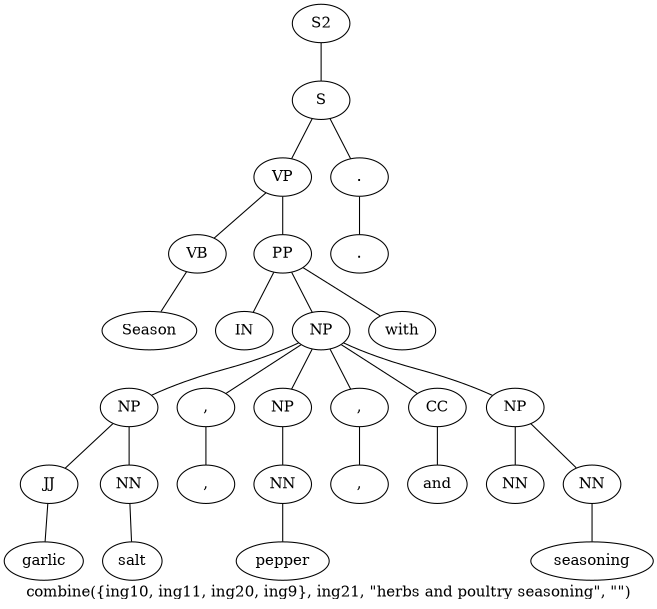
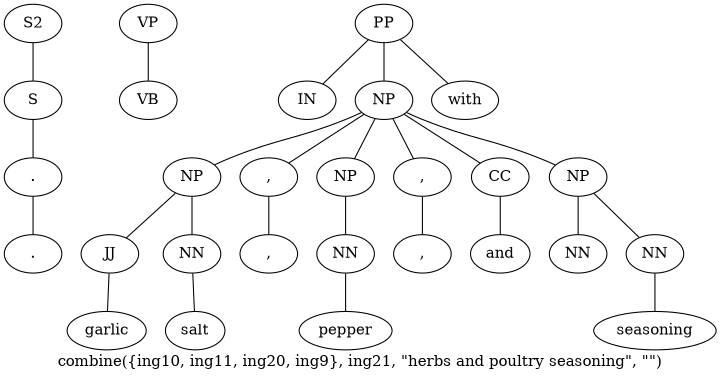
edge "S" -- "VP": removed
edge "VP" -- "PP": removed
node "Season": removed
